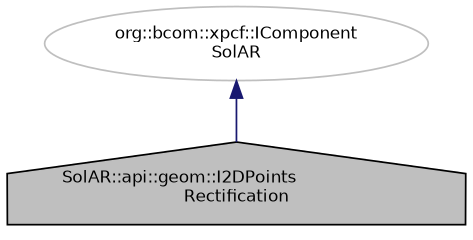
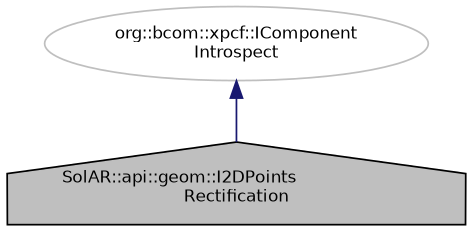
node "org::bcom::xpcf::IComponent SolAR": label "org::bcom::xpcf::IComponent SolAR" -> "org::bcom::xpcf::IComponent Introspect"
